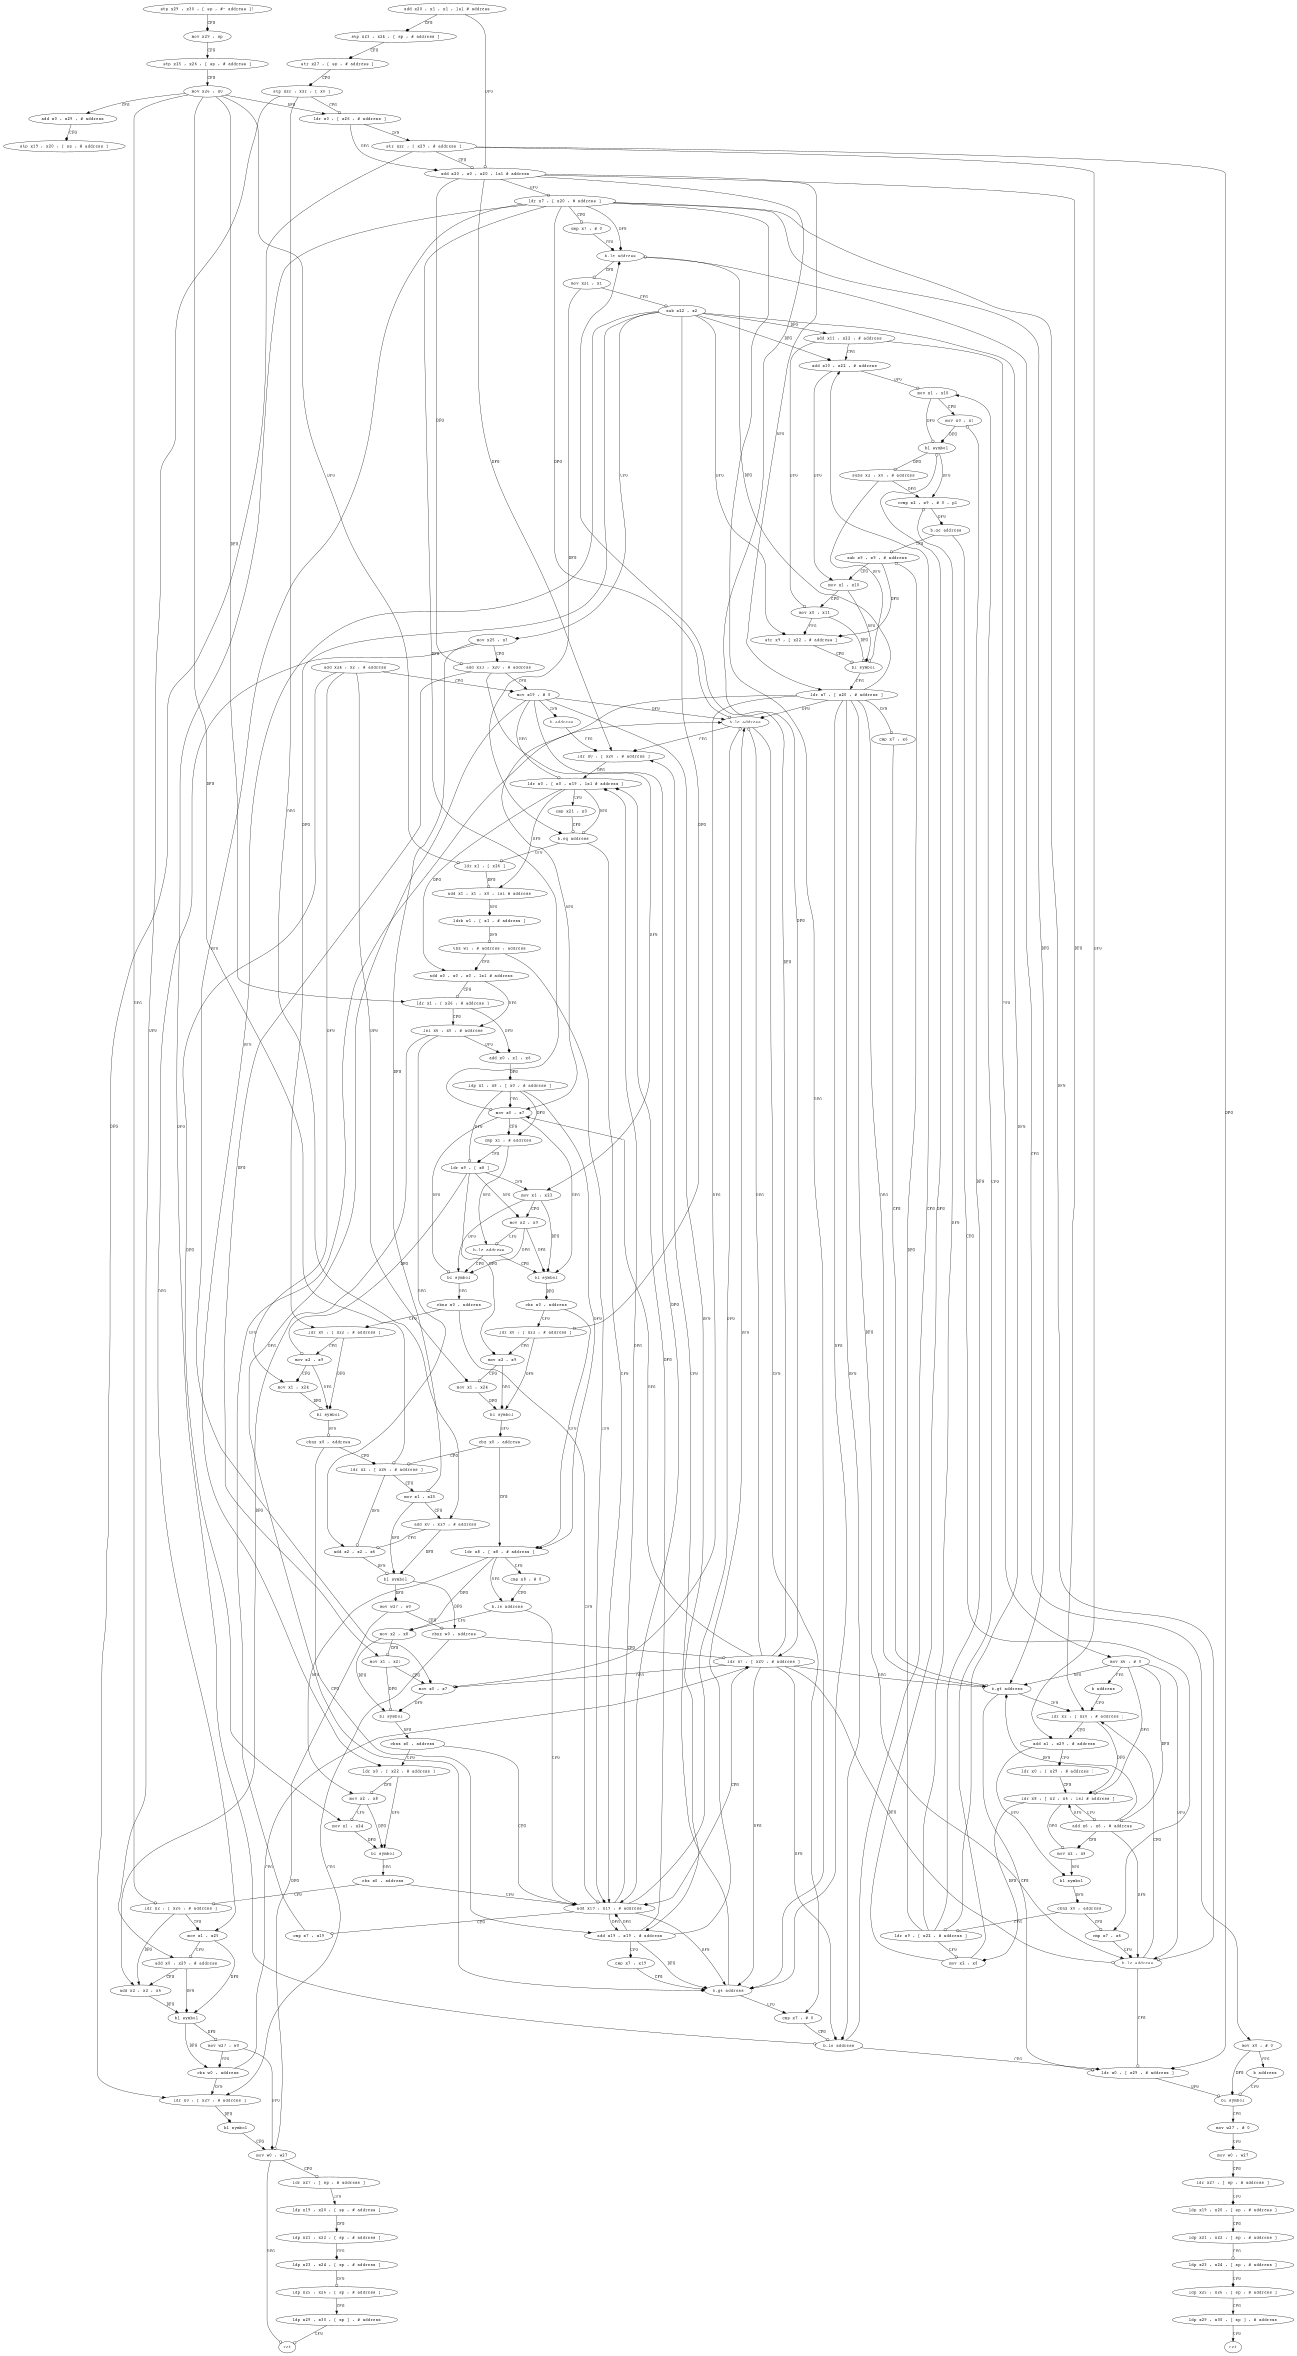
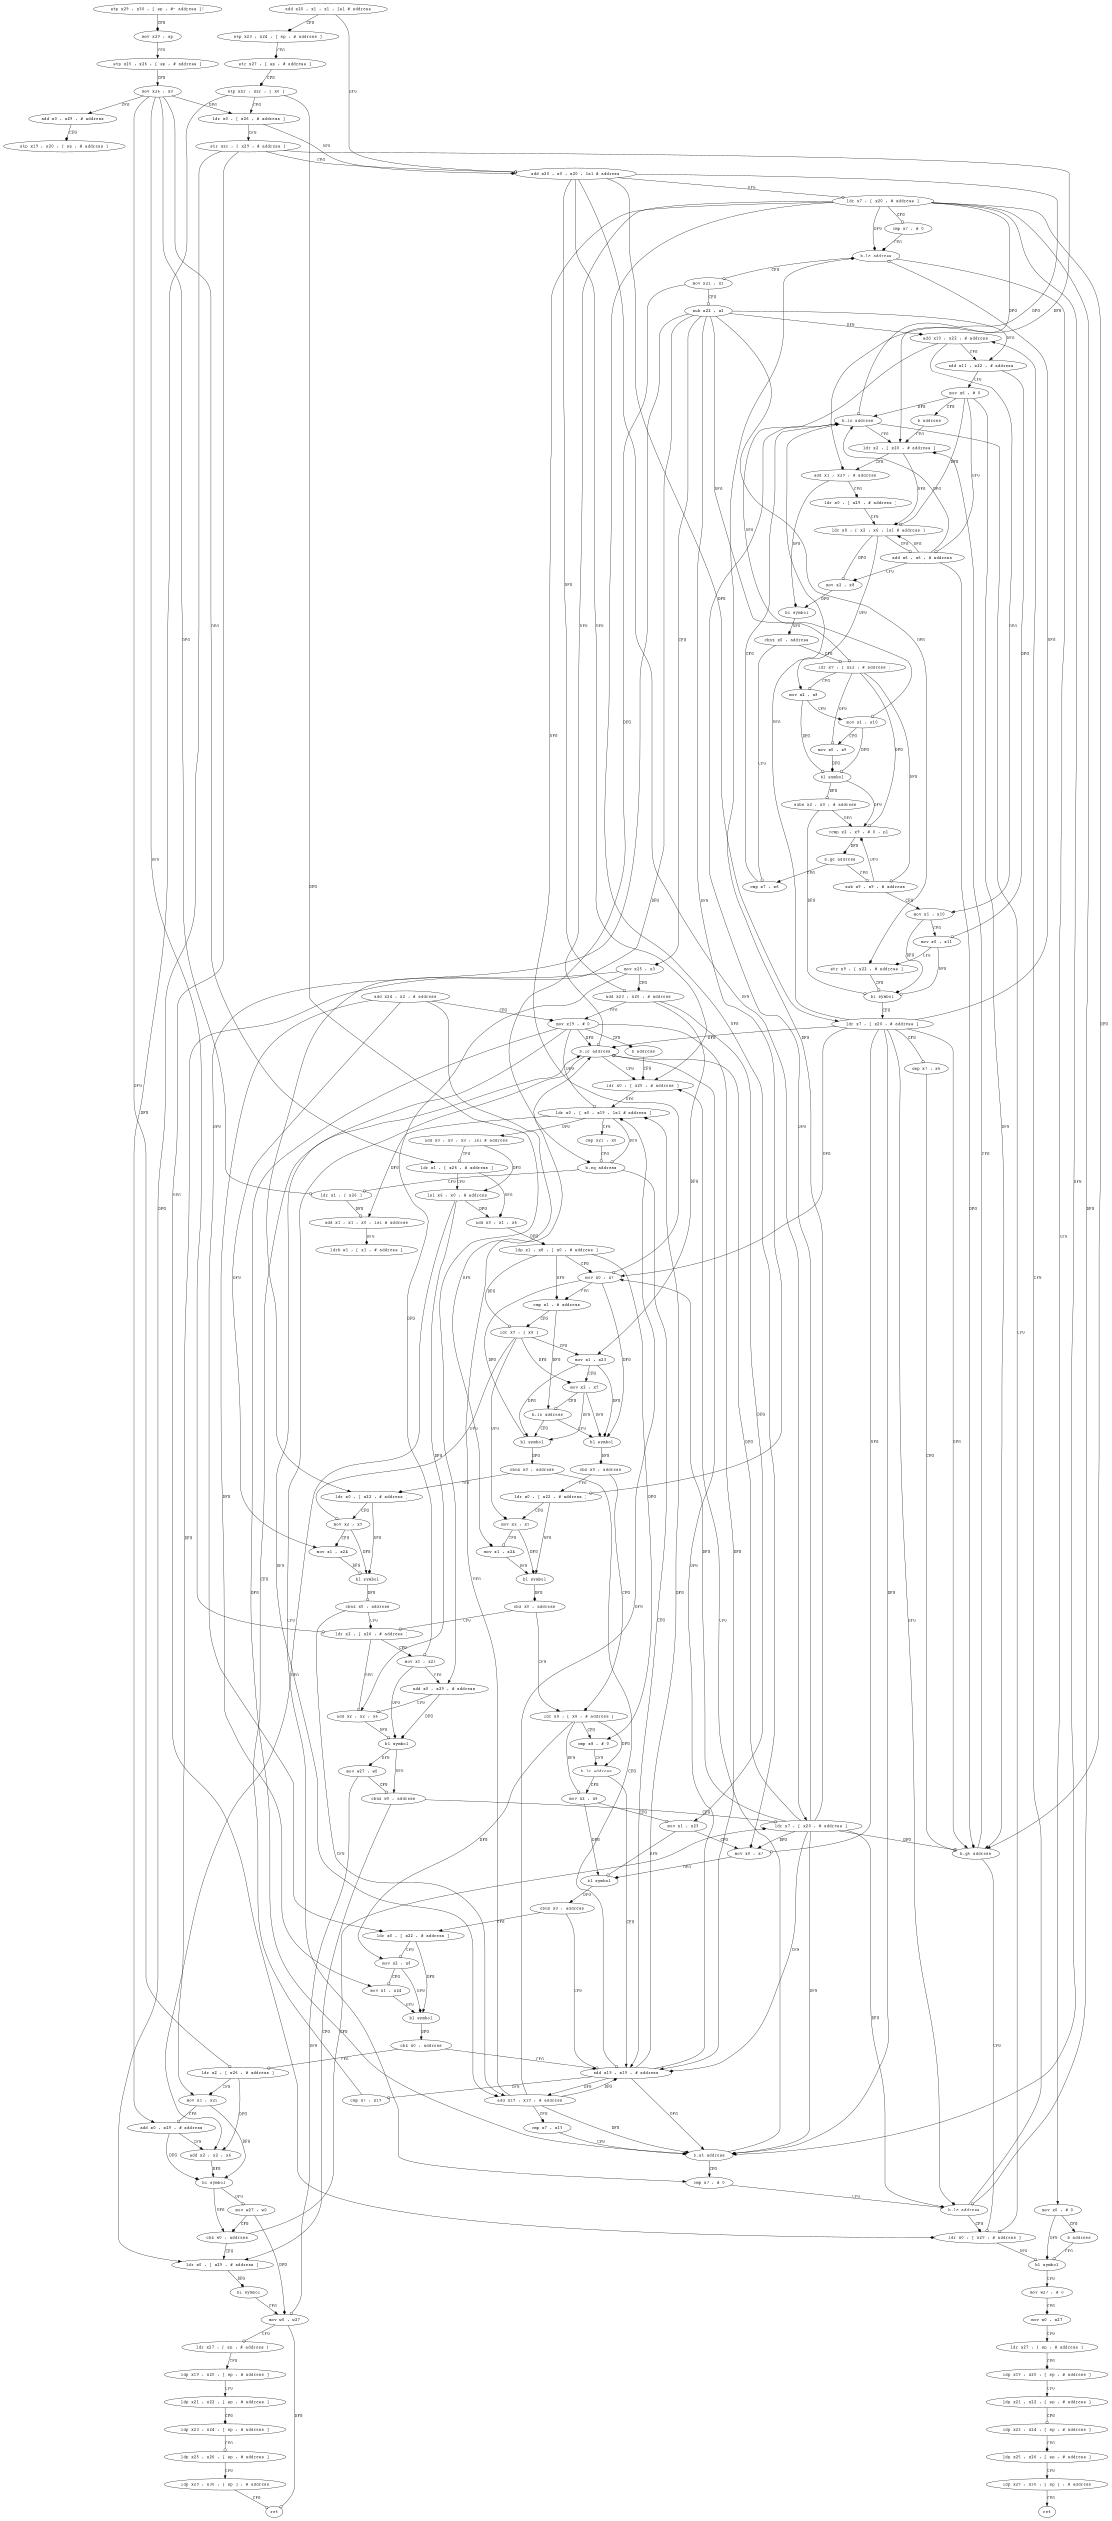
edge "stp xzr , xzr , [ x0 ]" -> "ldr x0 , [ x26 , # address ]": arrowhead odot -> normal
edge "add x11 , x22 , # address" -> "add x10 , x22 , # address": reversed
edge "sub x9 , x9 , # address" -> "str x9 , [ x22 , # address ]": now "sub x9 , x9 , # address" -> "ccmp x2 , x9 , # 0 , pl"
node "tbz w1 , # address , address": removed
edge "ldp x1 , x8 , [ x0 , # address ]" -> "ldr x8 , [ x8 , # address ]": now "ldp x1 , x8 , [ x0 , # address ]" -> "cmp x8 , # 0"
